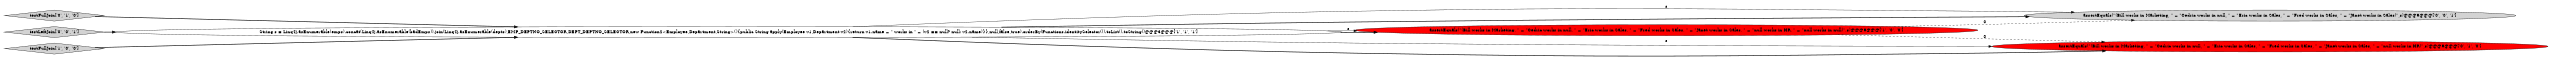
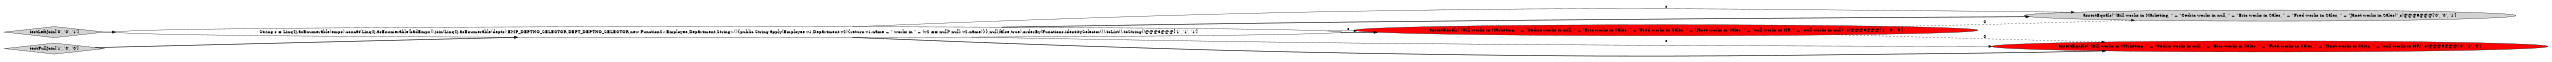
node "testFullJoin['0', '1', '0']": removed
